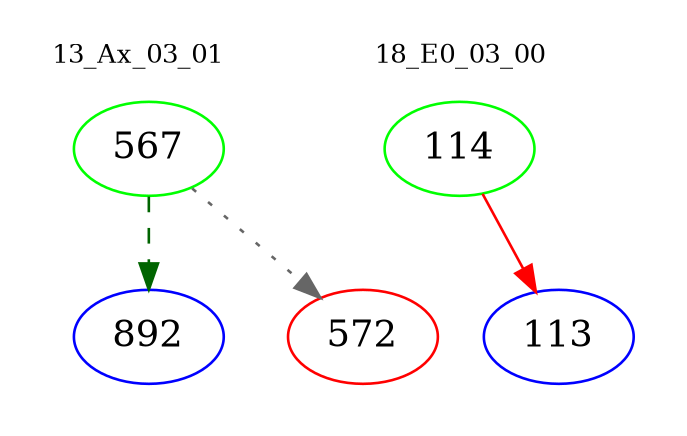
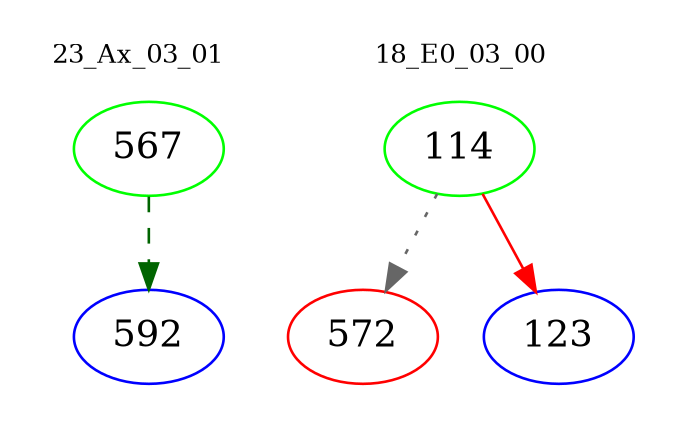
cluster "13_Ax_03_01": label "13_Ax_03_01" -> "23_Ax_03_01"
edge "567" -> "572": now "114" -> "572"
node "892": label "892" -> "592"
node "113": label "113" -> "123"
